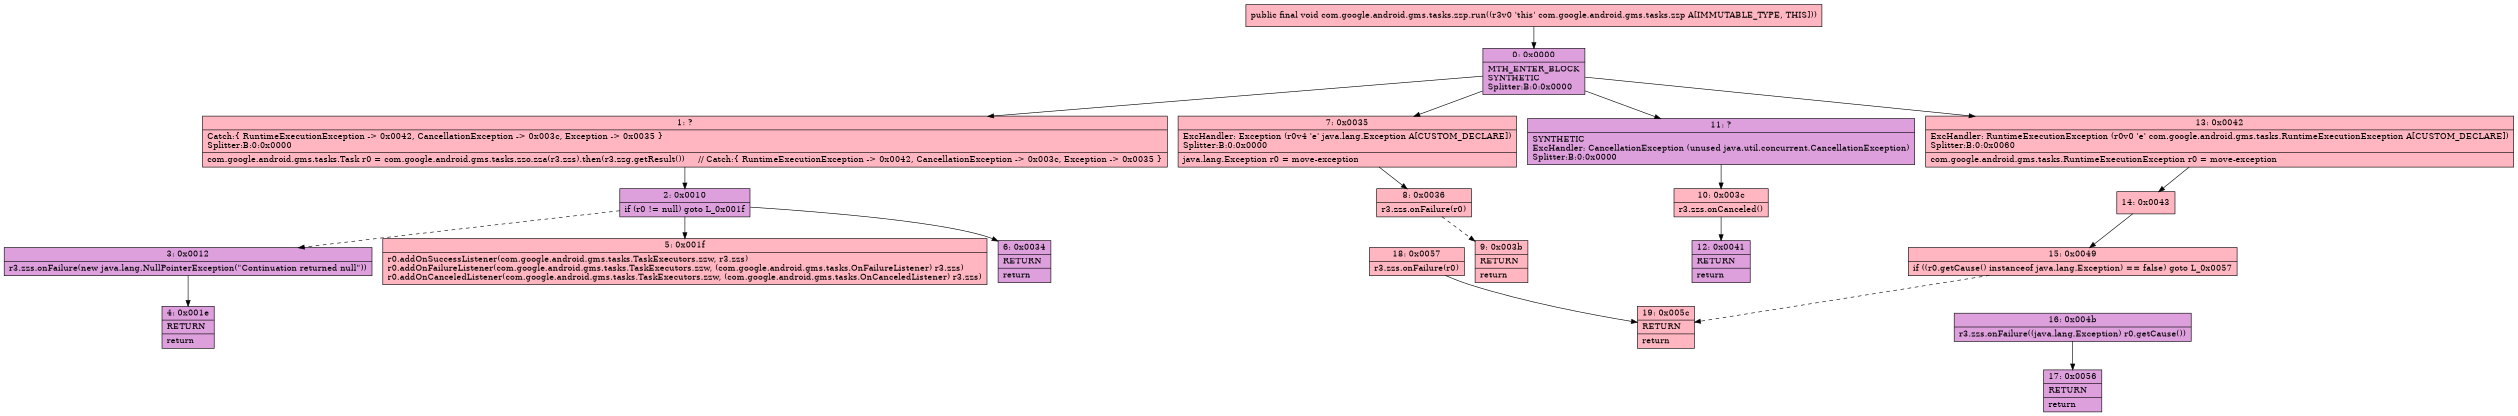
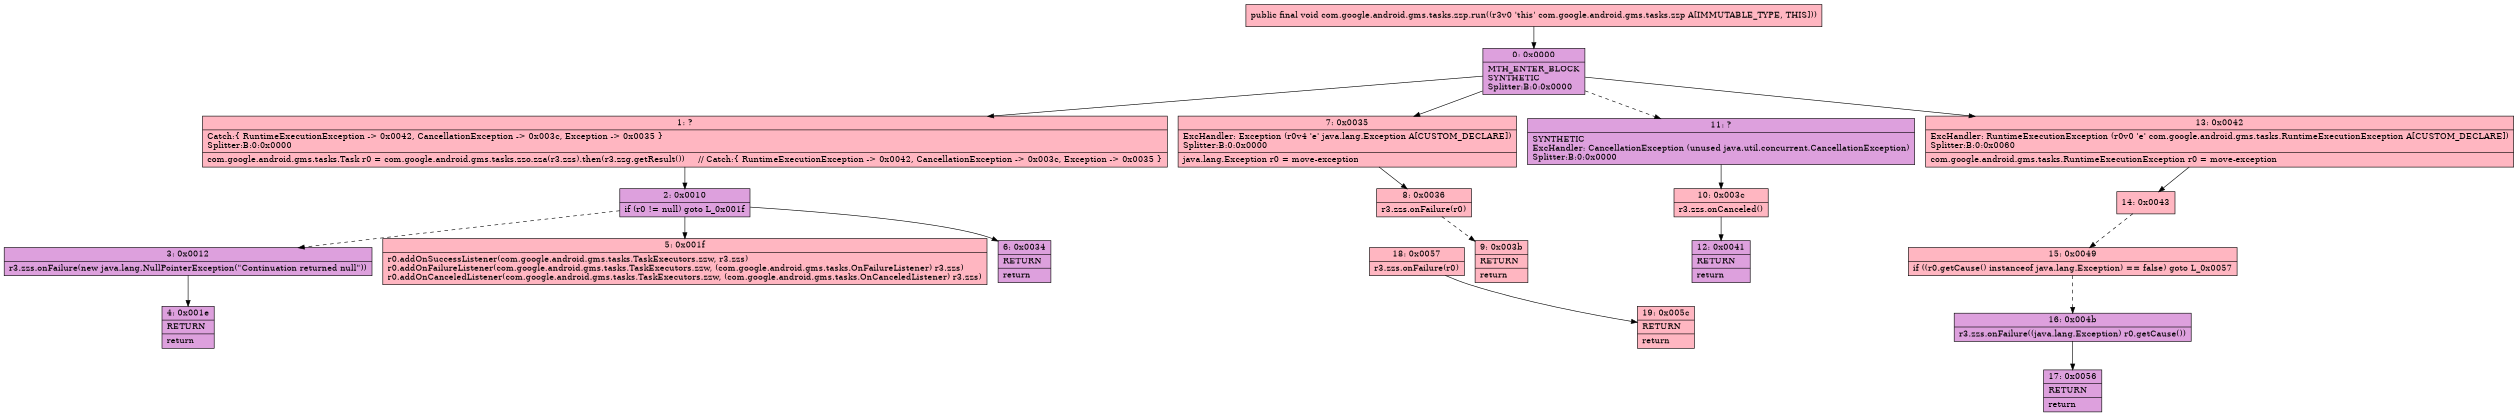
edge "0: 0x0000" -> "11: ?": style solid -> dashed
edge "14: 0x0043" -> "15: 0x0049": style solid -> dashed
edge "15: 0x0049" -> "19: 0x005c": now "15: 0x0049" -> "16: 0x004b"
